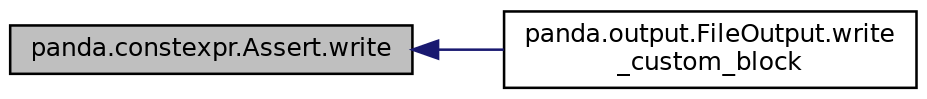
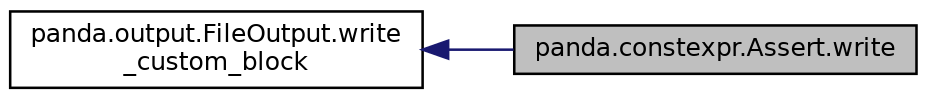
edge "panda.output.FileOutput.write _custom_block" -> "panda.constexpr.Assert.write": reversed
